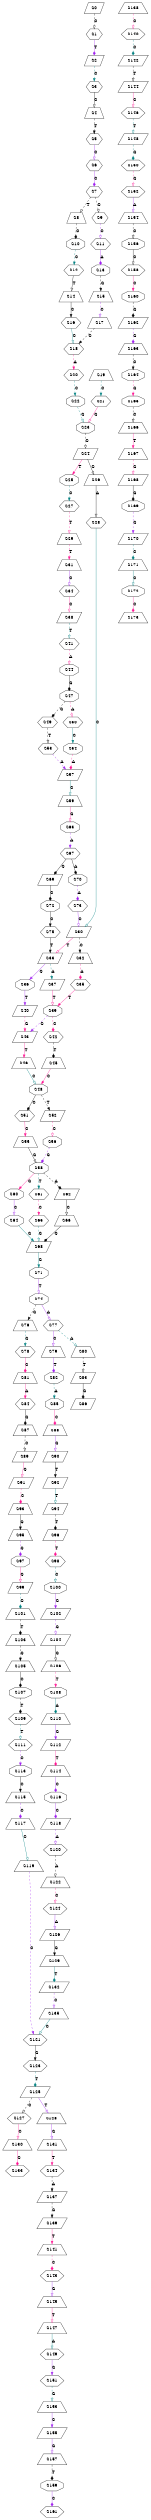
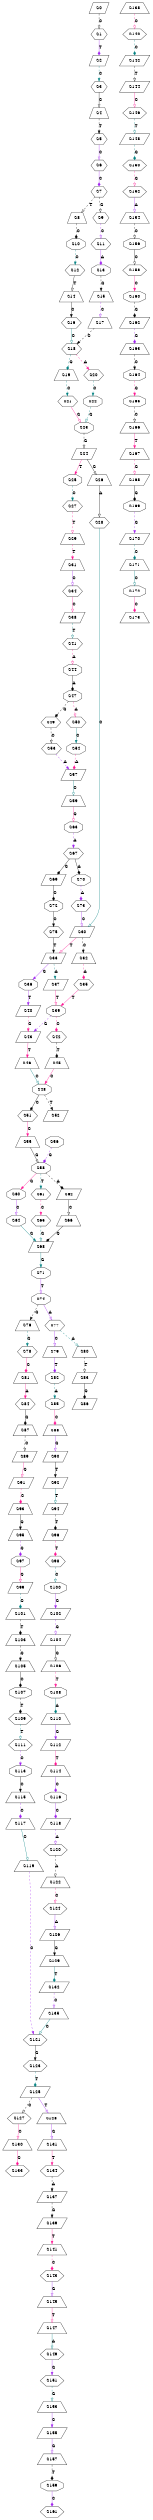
edge "S18" -> "S19": added, label "G"
edge "S44" -> "S47": label "G" -> "A"
edge "S49" -> "S53": label "T" -> "C"
edge "S52" -> "S56": removed, label "C"
